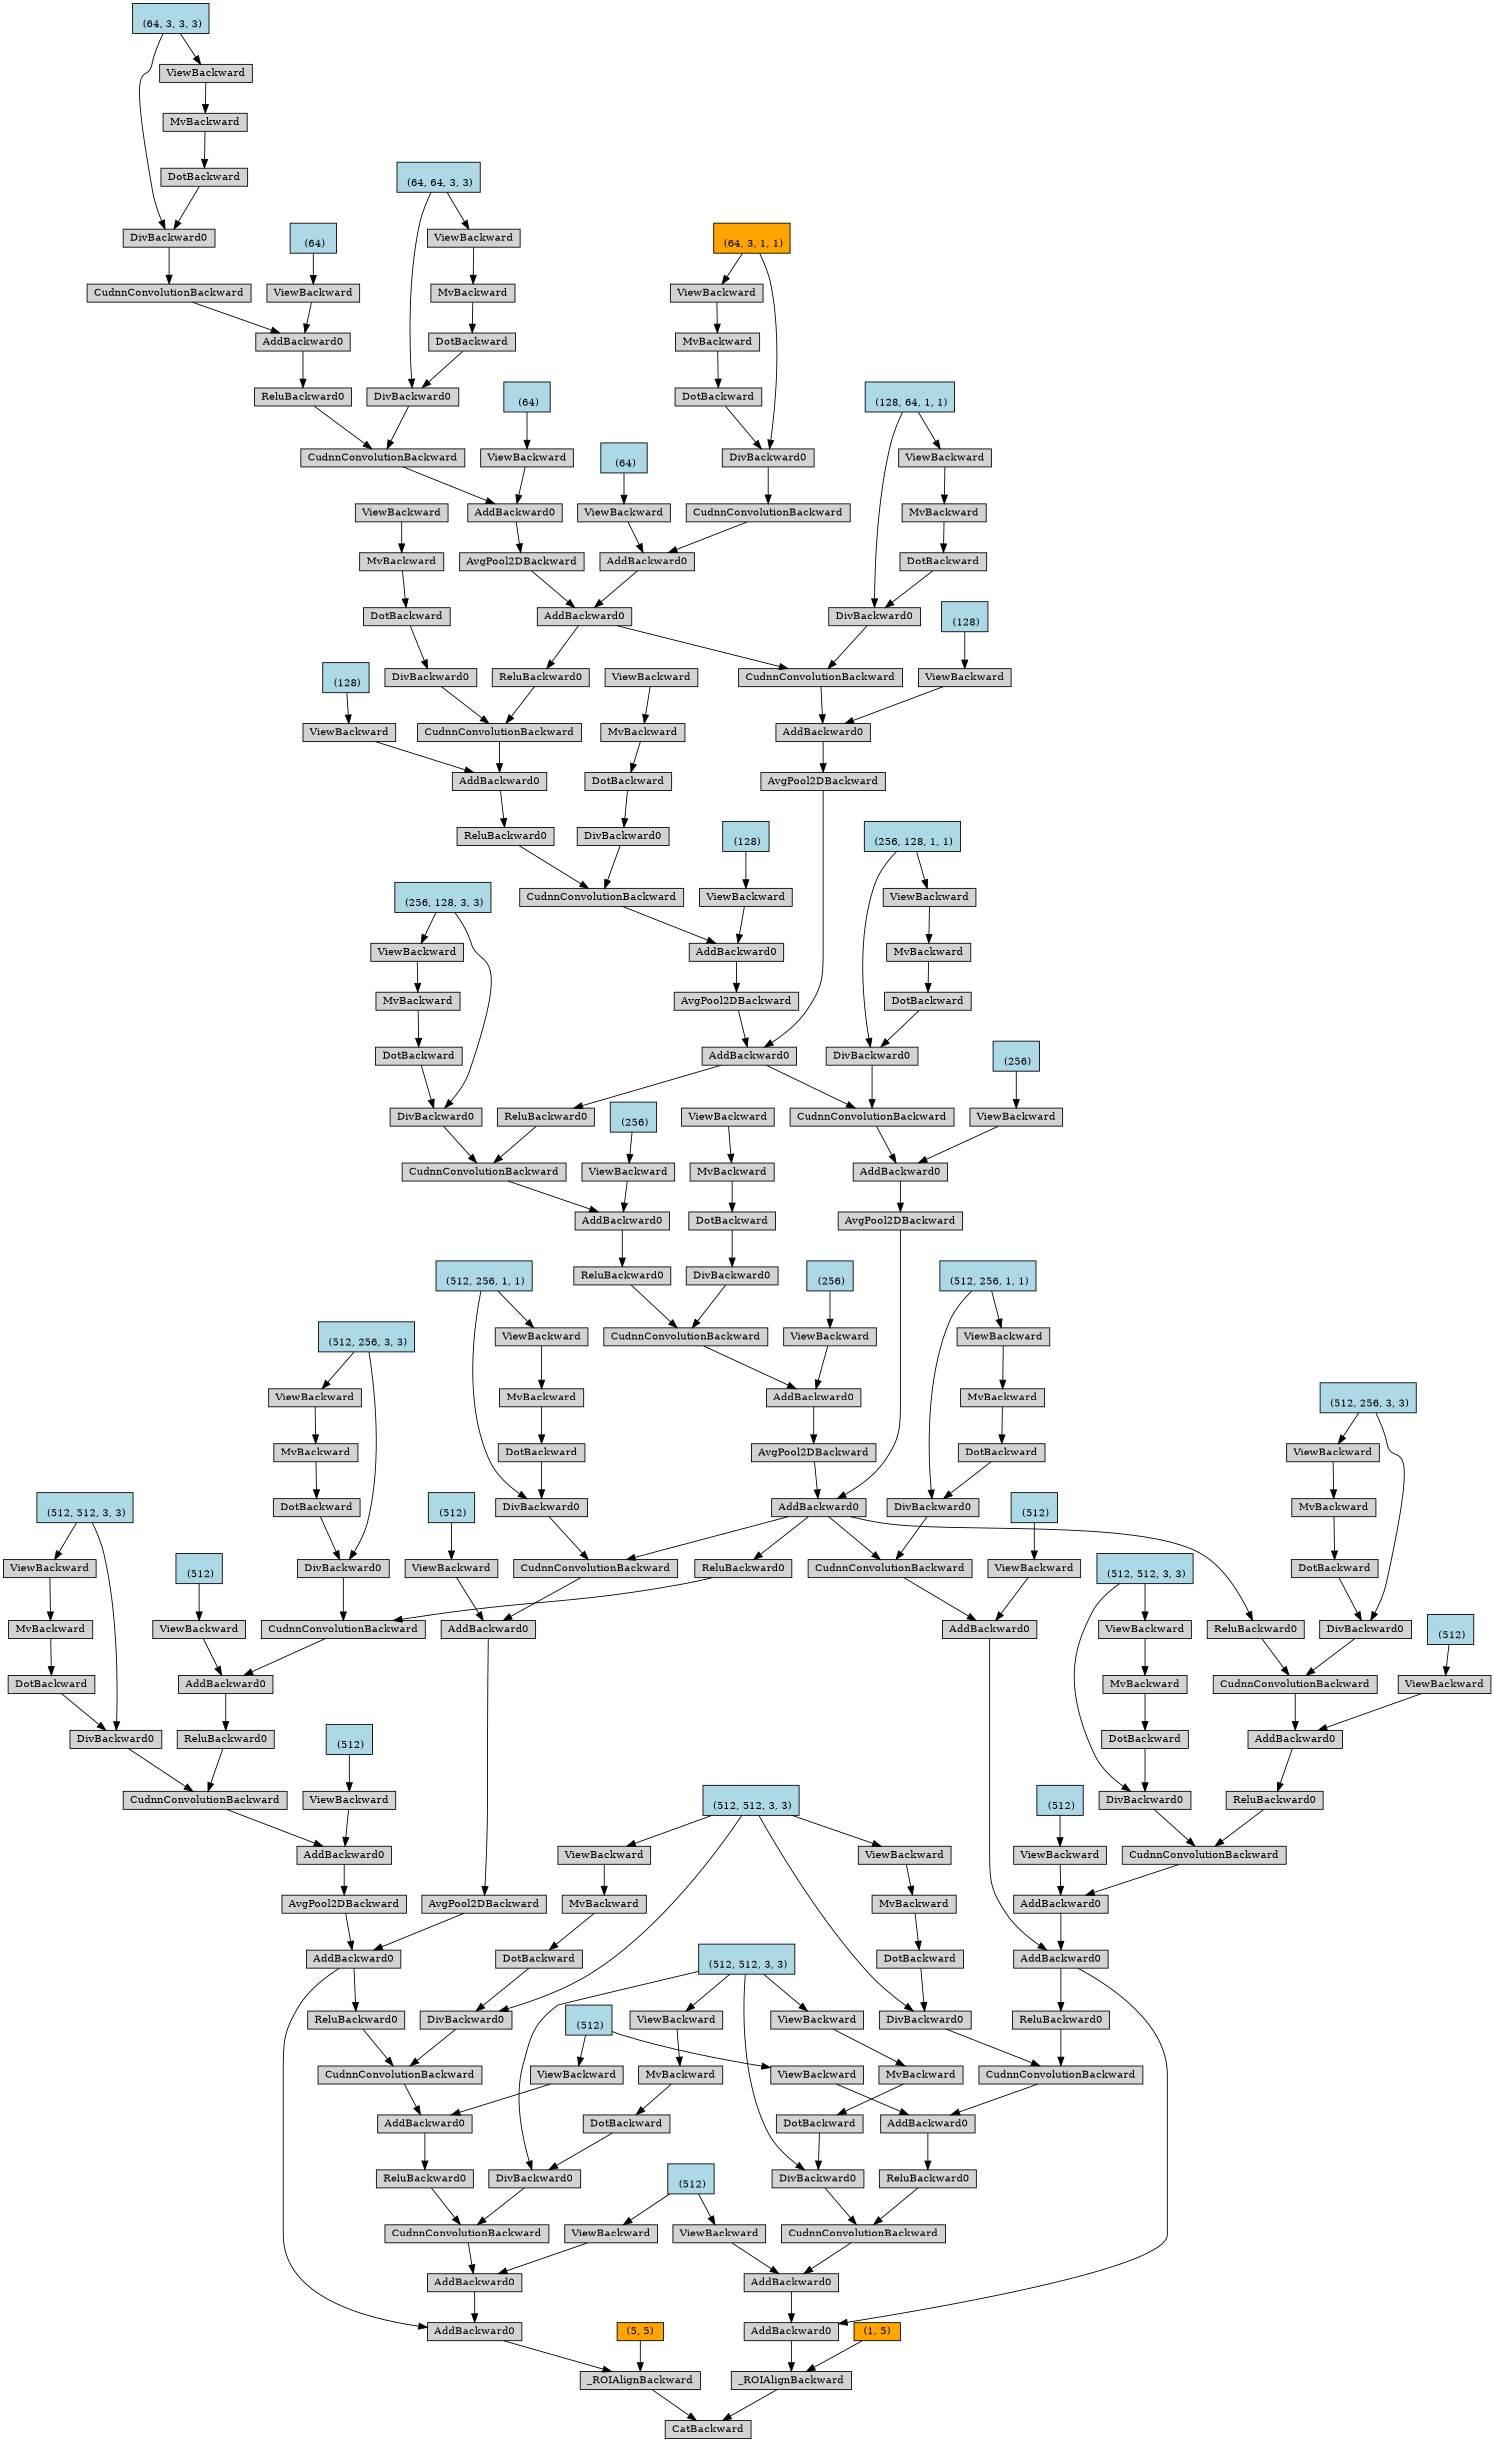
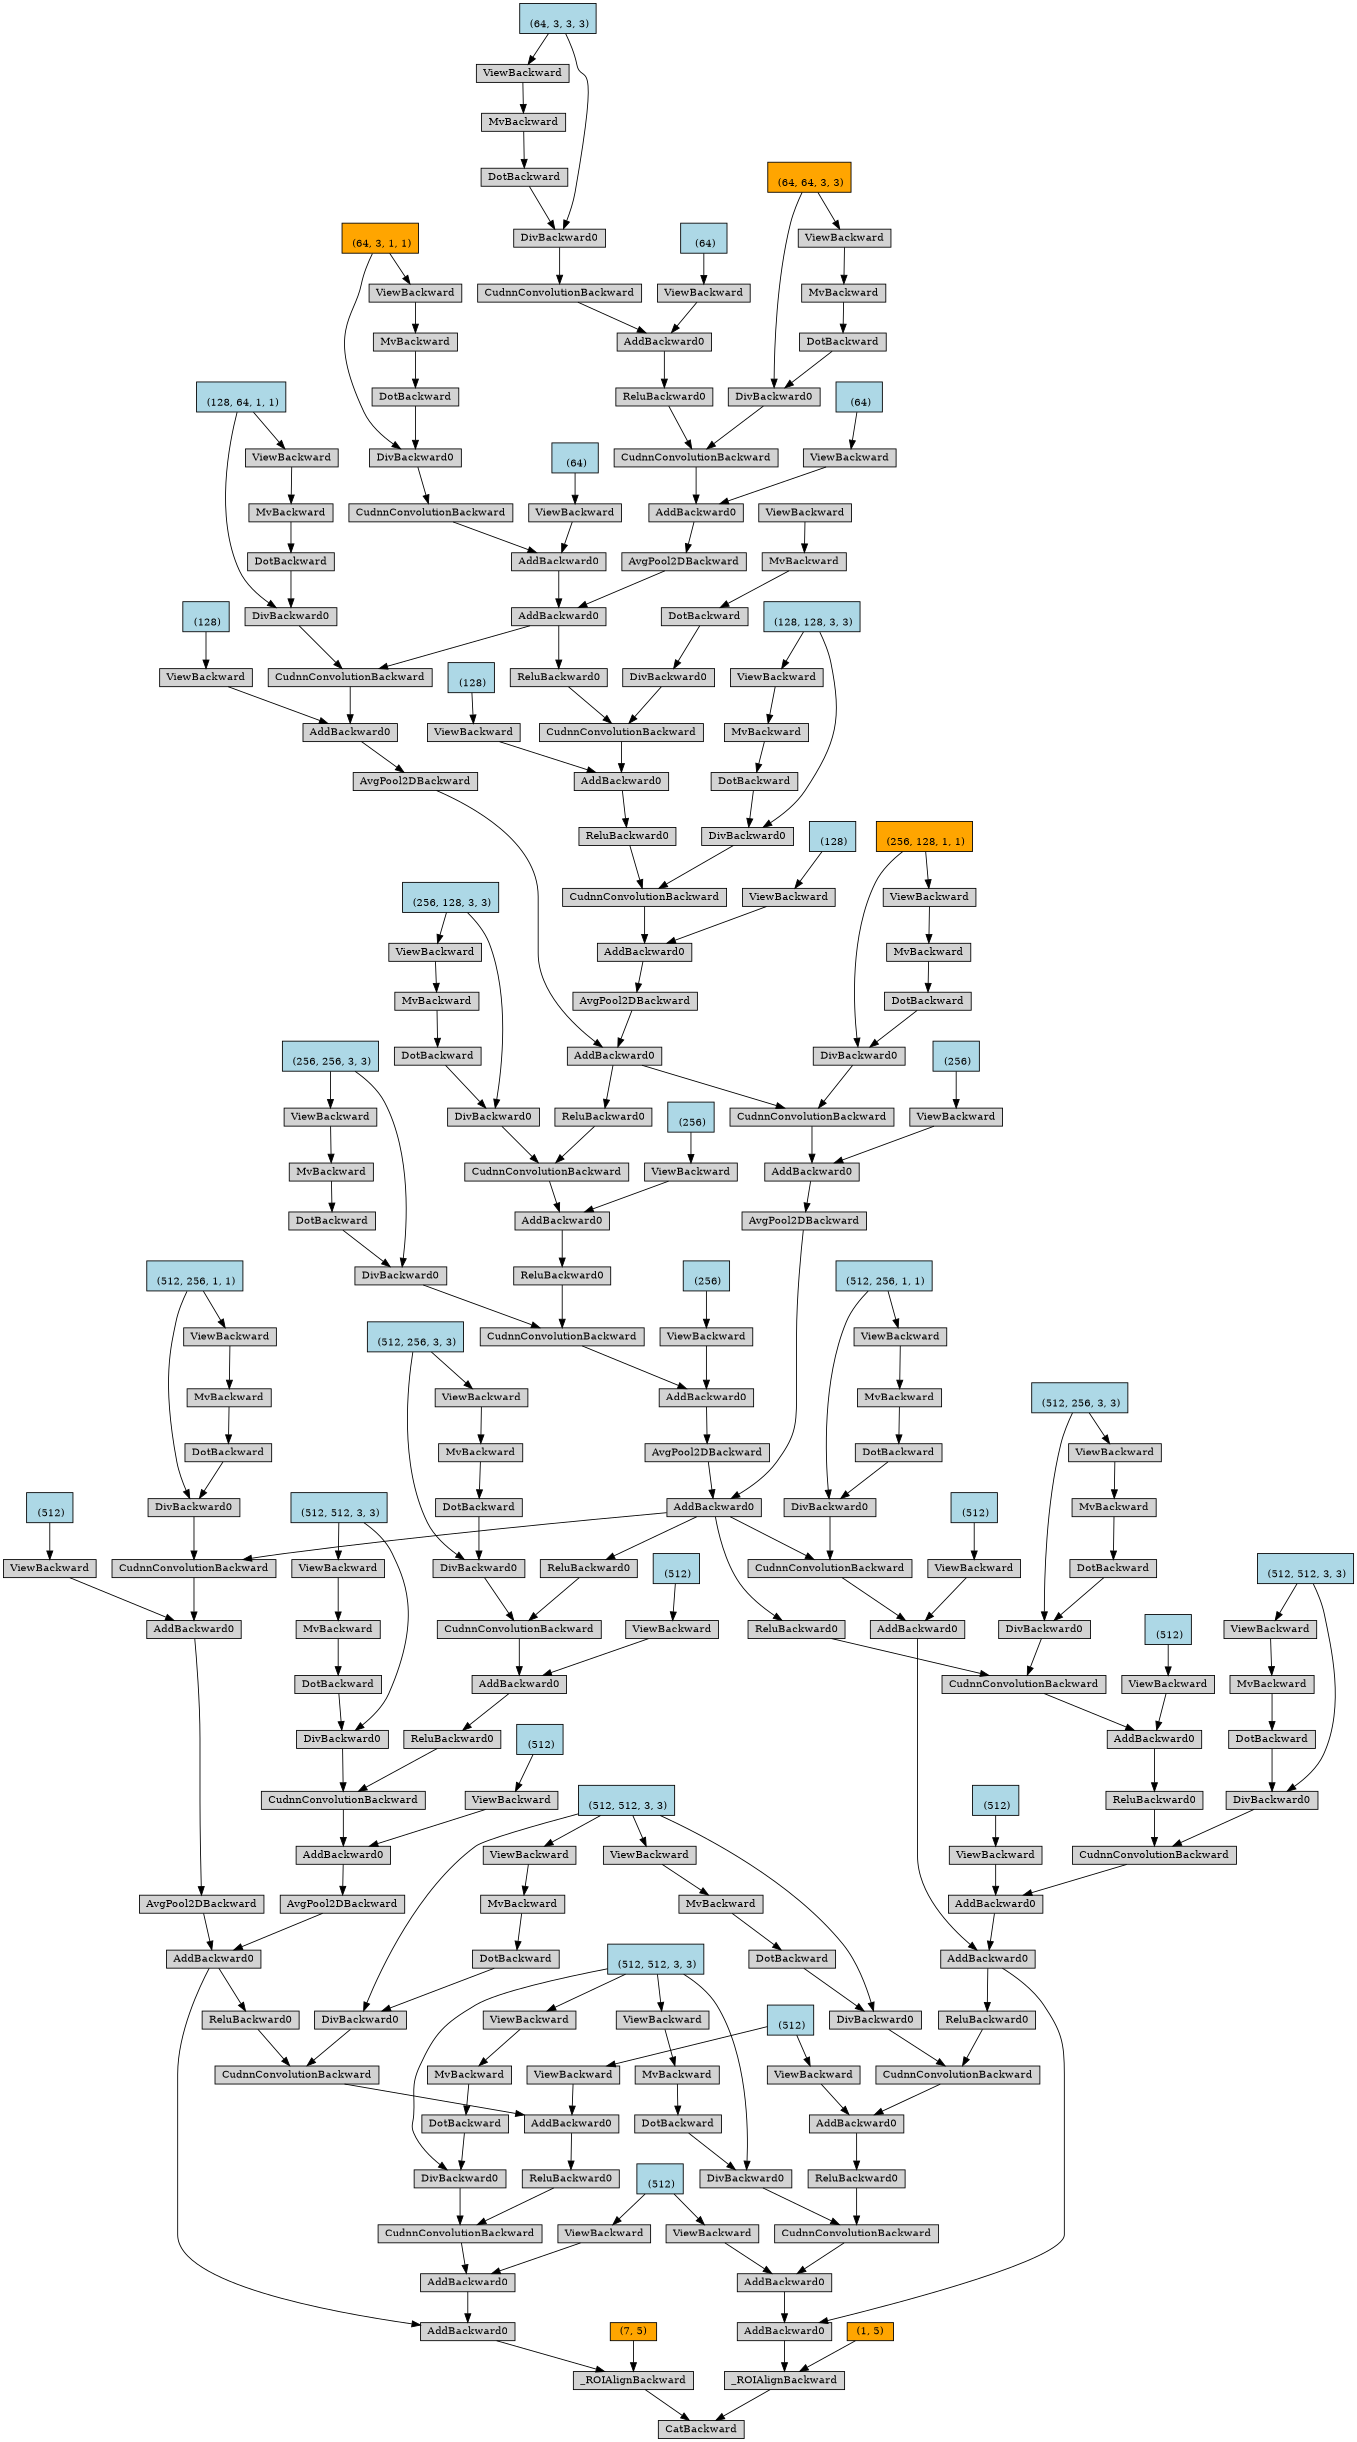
node "(64, 64, 3, 3)": fillcolor lightblue -> orange
node "(128, 128, 3, 3)": added
node "(256, 128, 1, 1)": fillcolor lightblue -> orange
node "(256, 256, 3, 3)": added
node "(5, 5)": label "(5, 5)" -> "(7, 5)"
